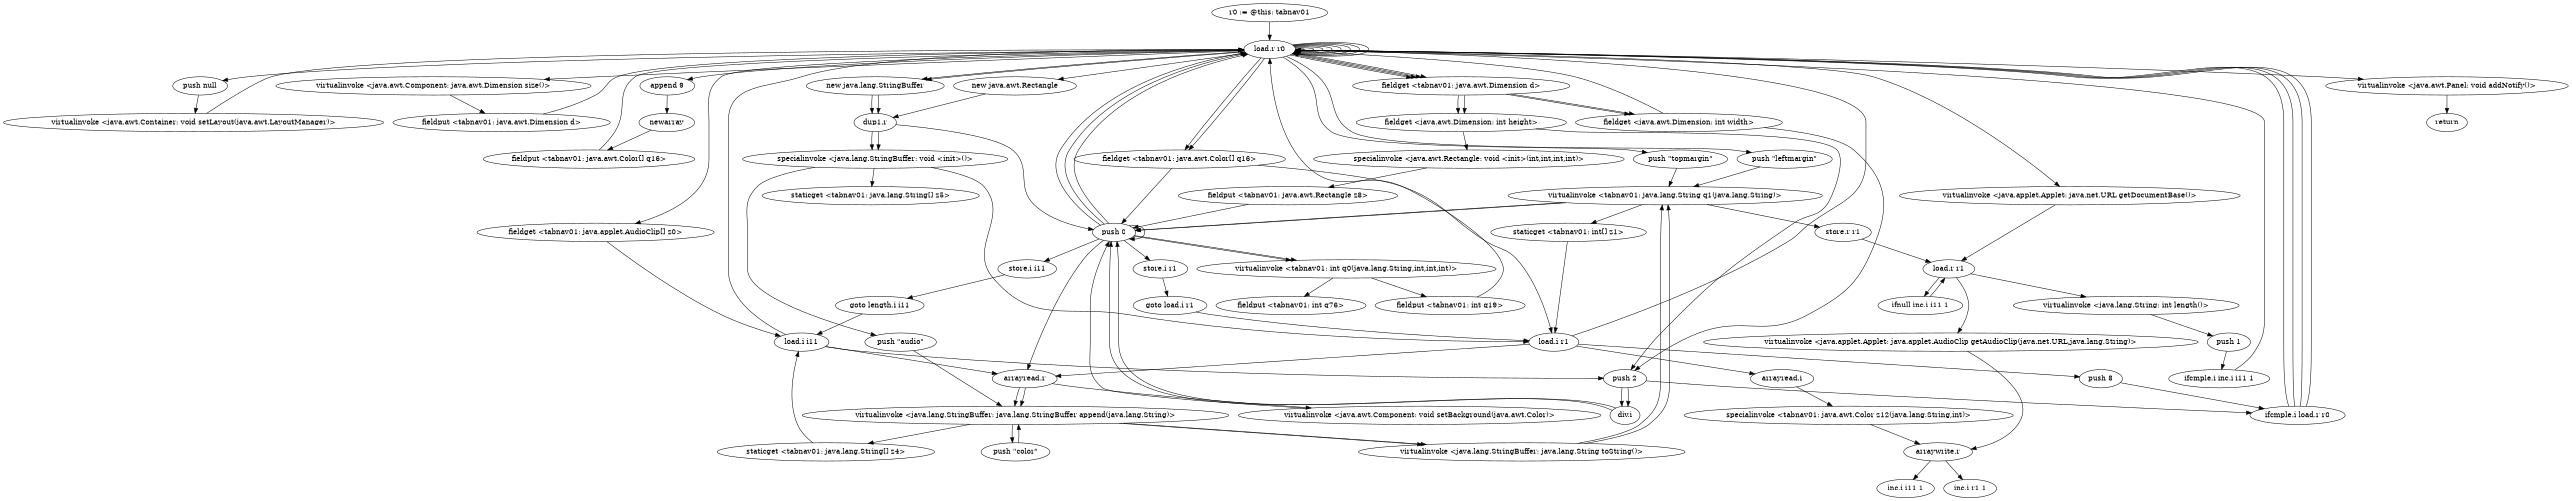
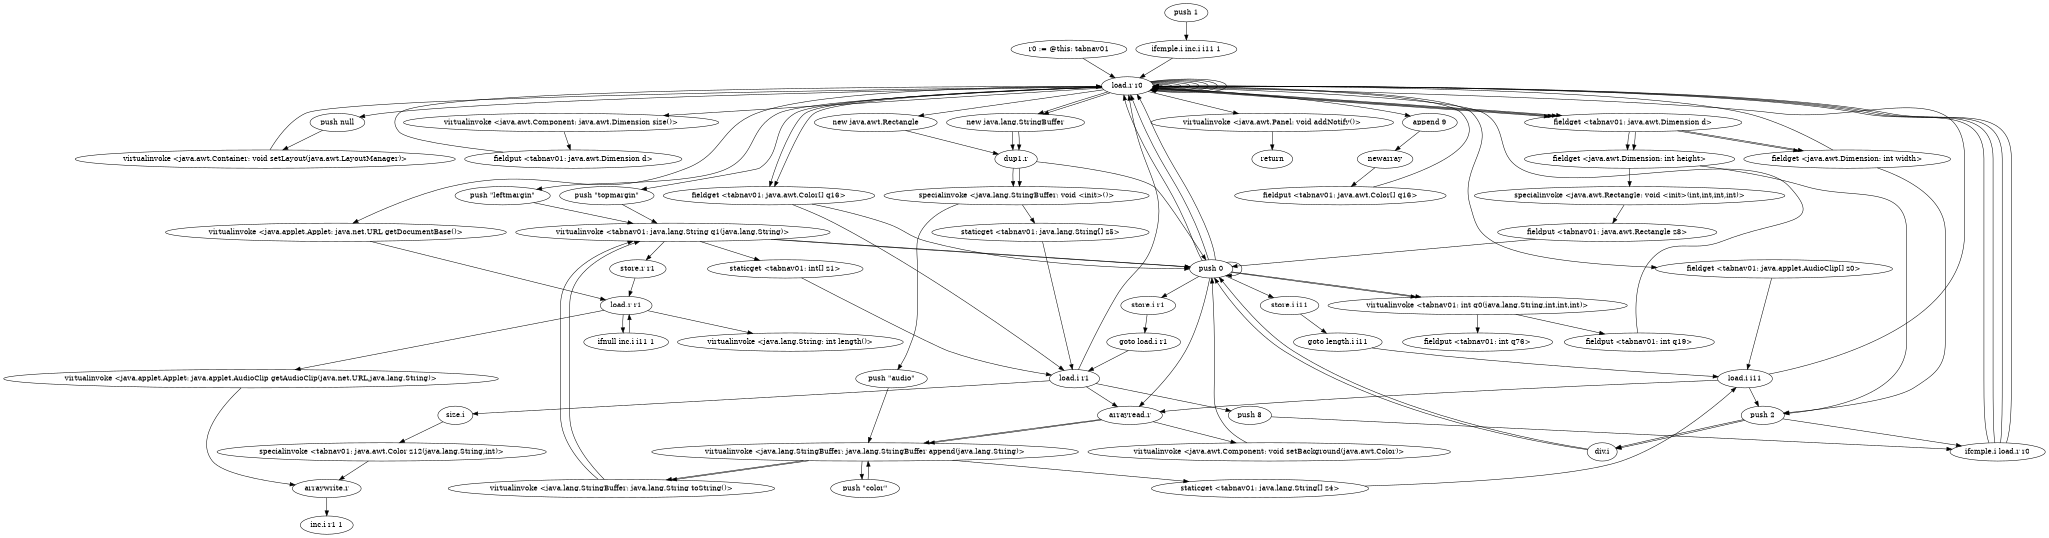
edge "specialinvoke <java.lang.StringBuffer: void <init>()>" -> "load.i r1": now "staticget <tabnav01: java.lang.String[] z5>" -> "load.i r1"
edge "virtualinvoke <java.lang.String: int length()>" -> "push 1": removed
node "arrayread.i": label "arrayread.i" -> "size.i"
node "inc.i i11 1": removed
